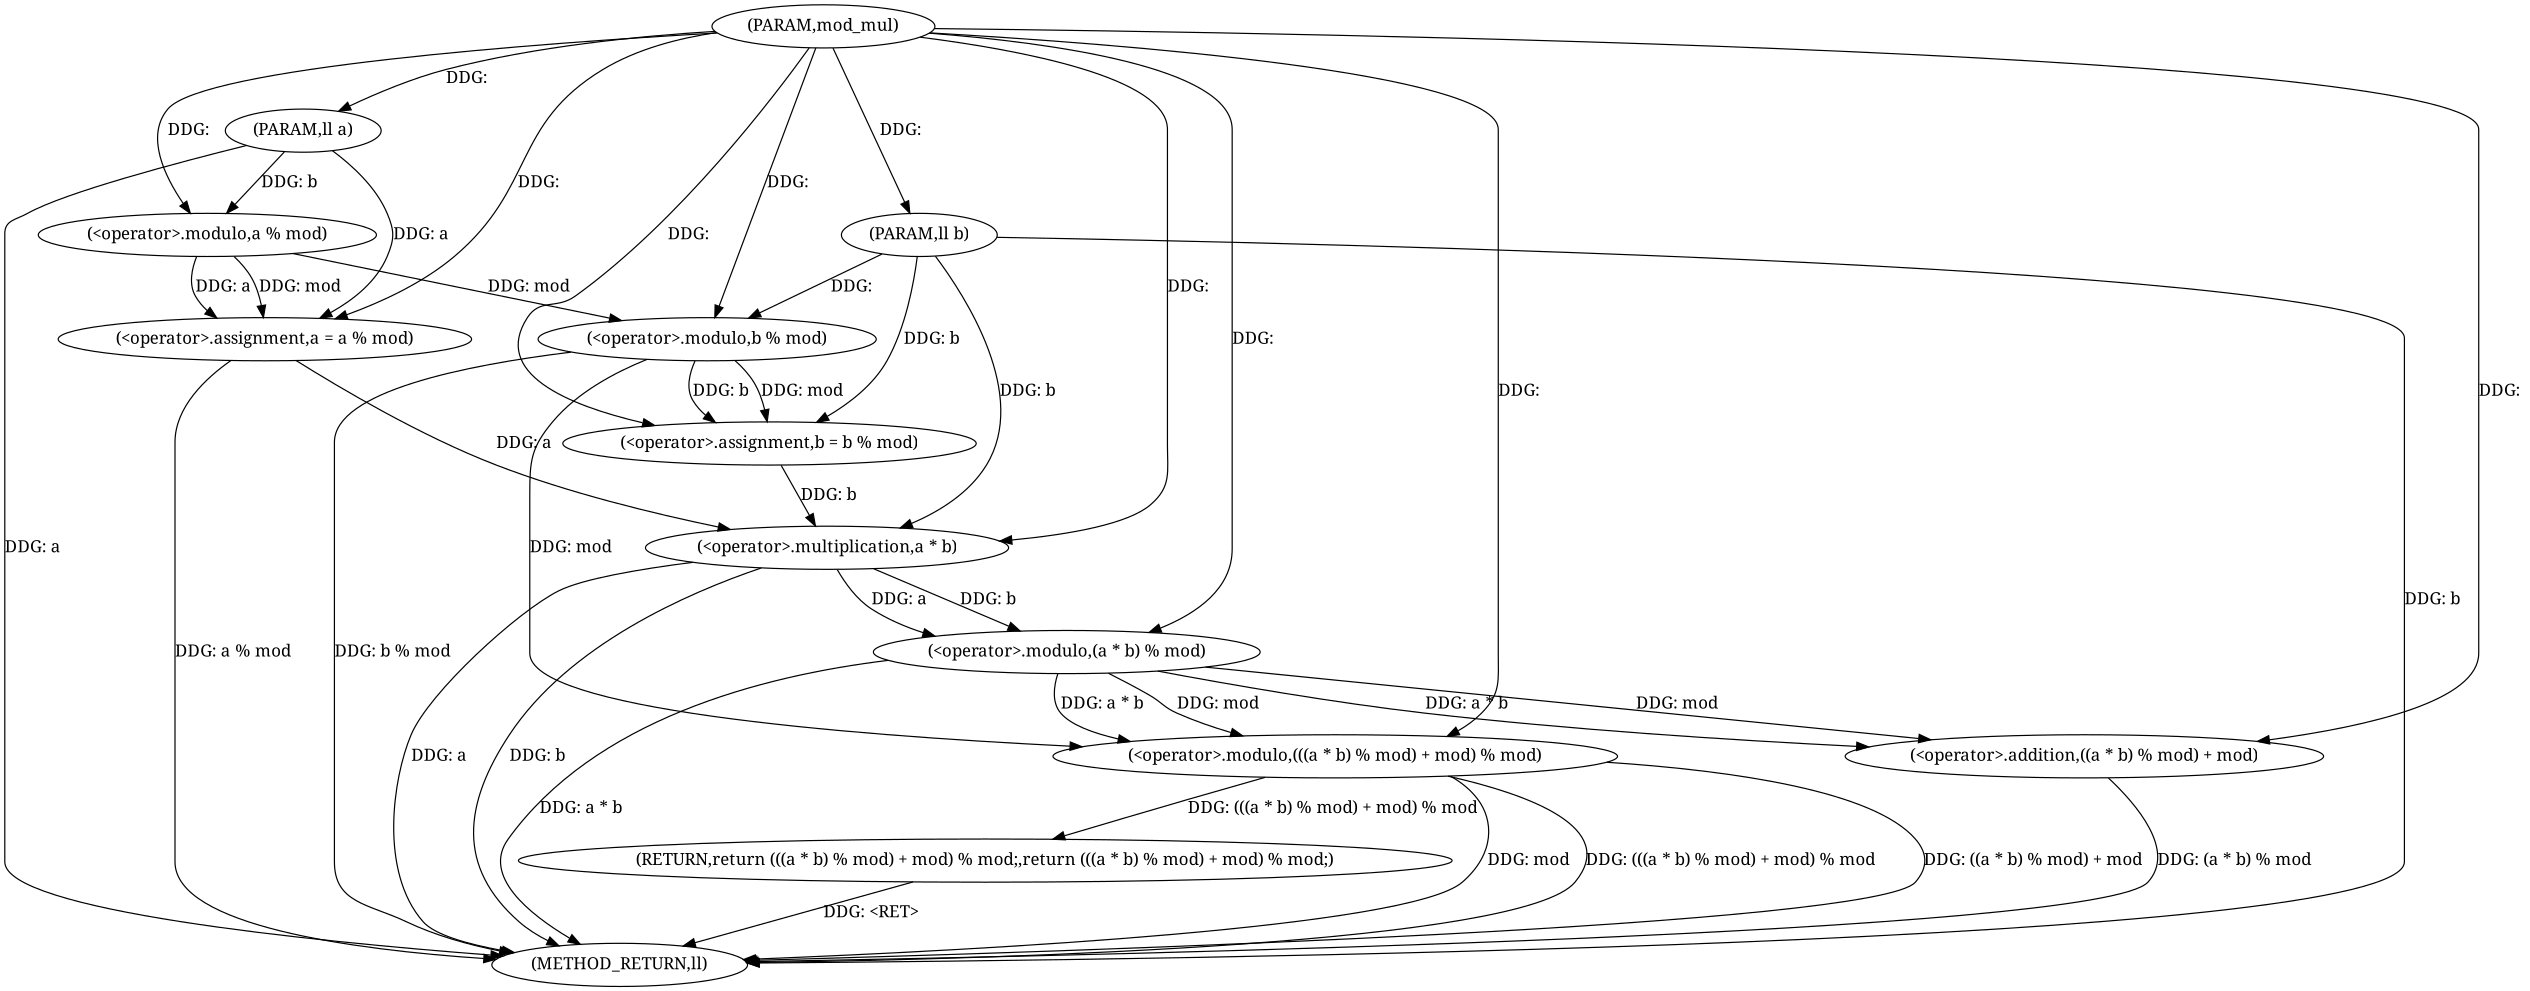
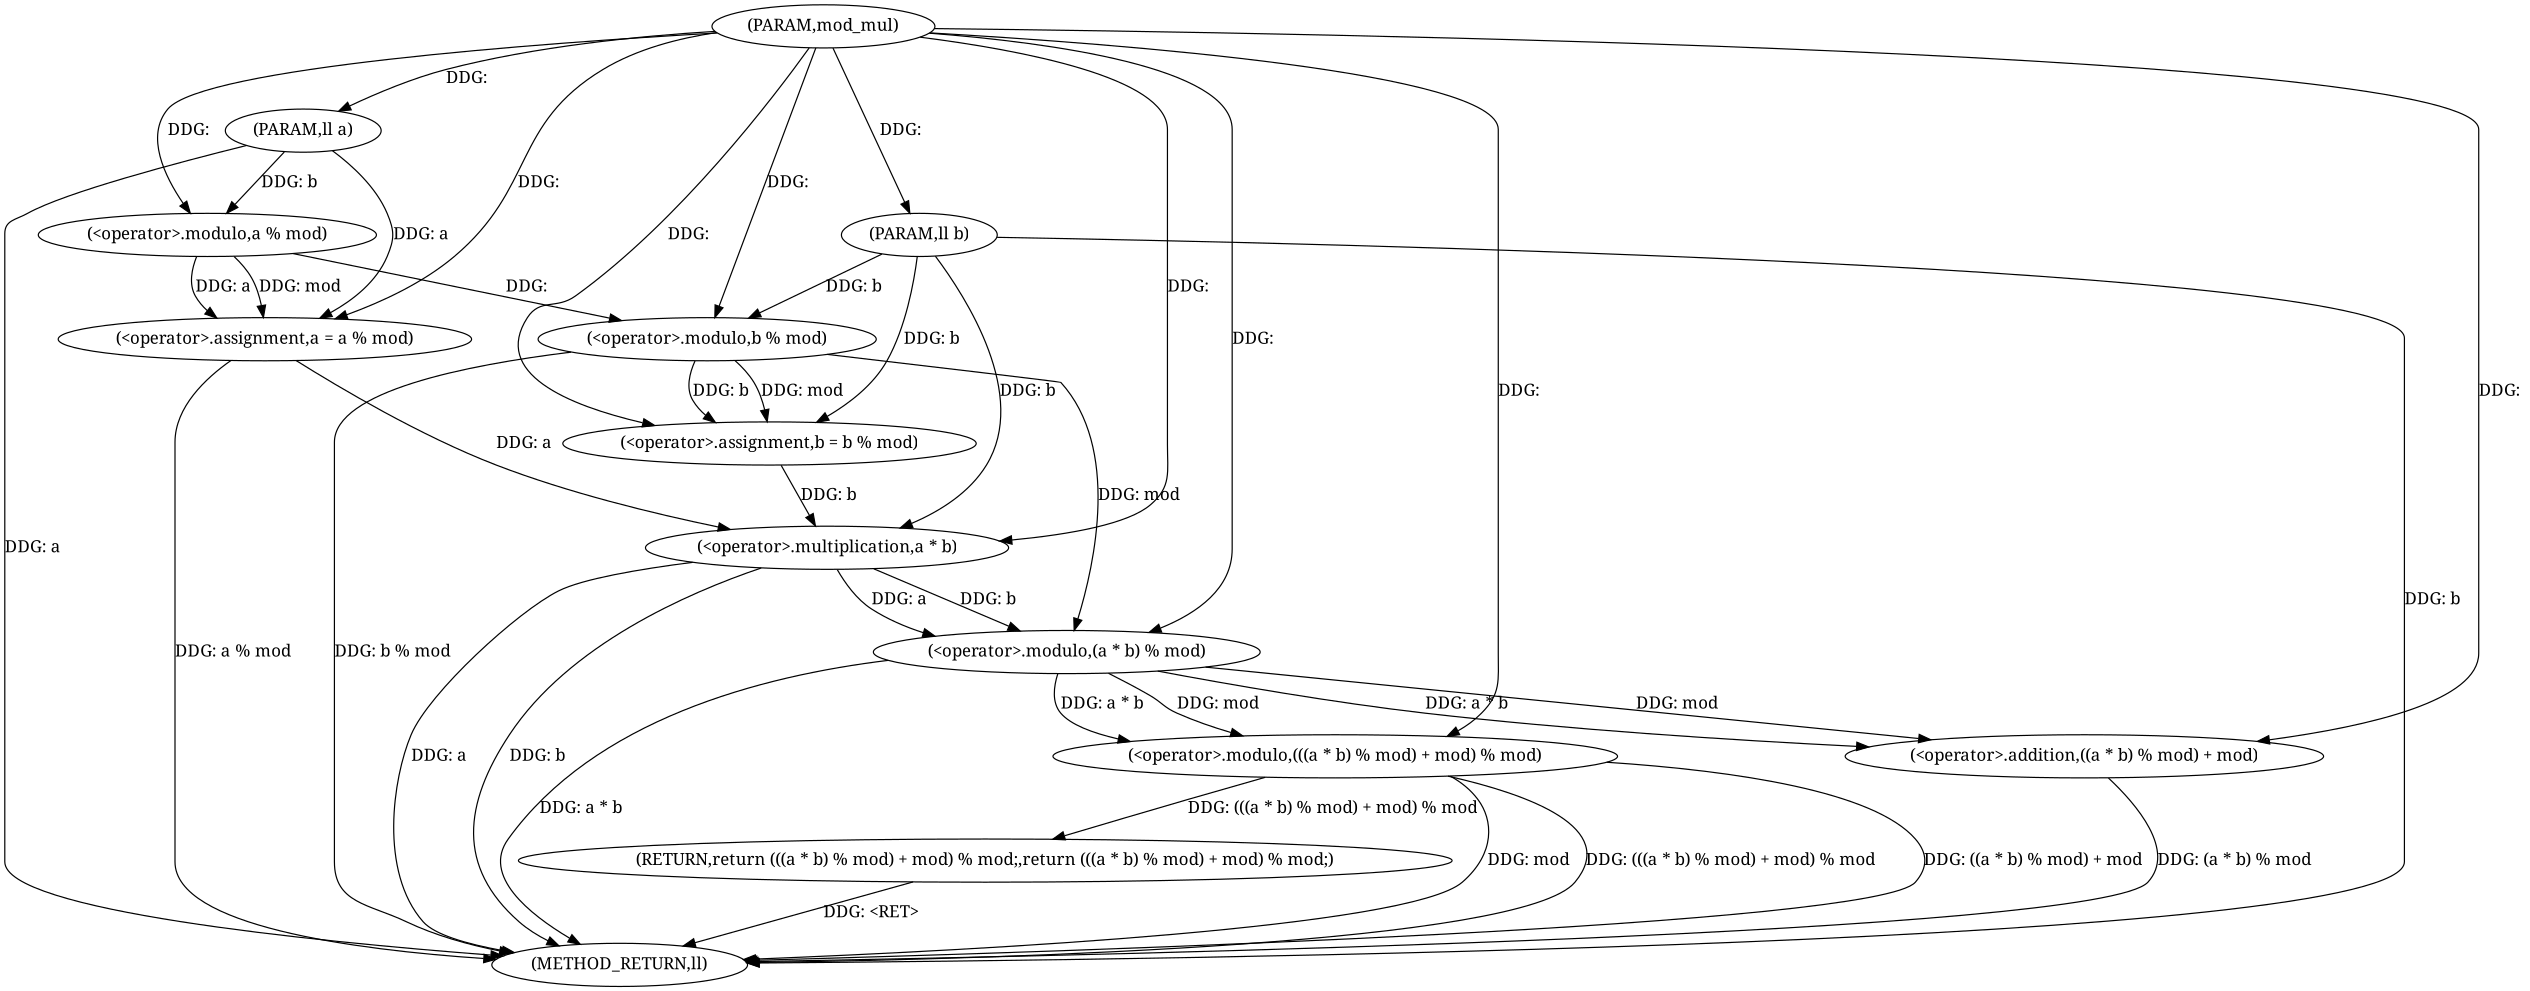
edge "(<operator>.modulo,a % mod)" -> "(<operator>.modulo,b % mod)": label "DDG: mod" -> "DDG: "
edge "(PARAM,ll b)" -> "(<operator>.modulo,b % mod)": label "DDG: " -> "DDG: b"
edge "(<operator>.modulo,b % mod)" -> "(<operator>.modulo,(((a * b) % mod) + mod) % mod)": now "(<operator>.modulo,b % mod)" -> "(<operator>.modulo,(a * b) % mod)"
